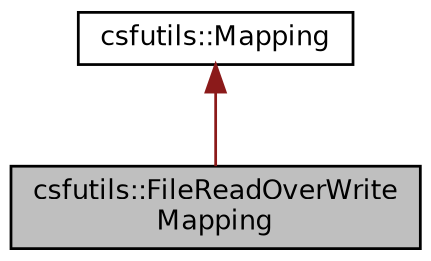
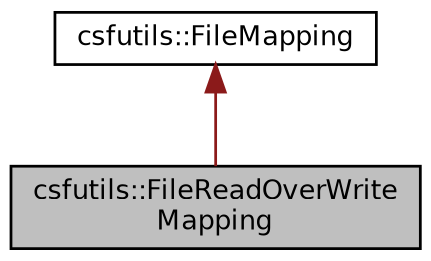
node "csfutils::Mapping": label "csfutils::Mapping" -> "csfutils::FileMapping"
